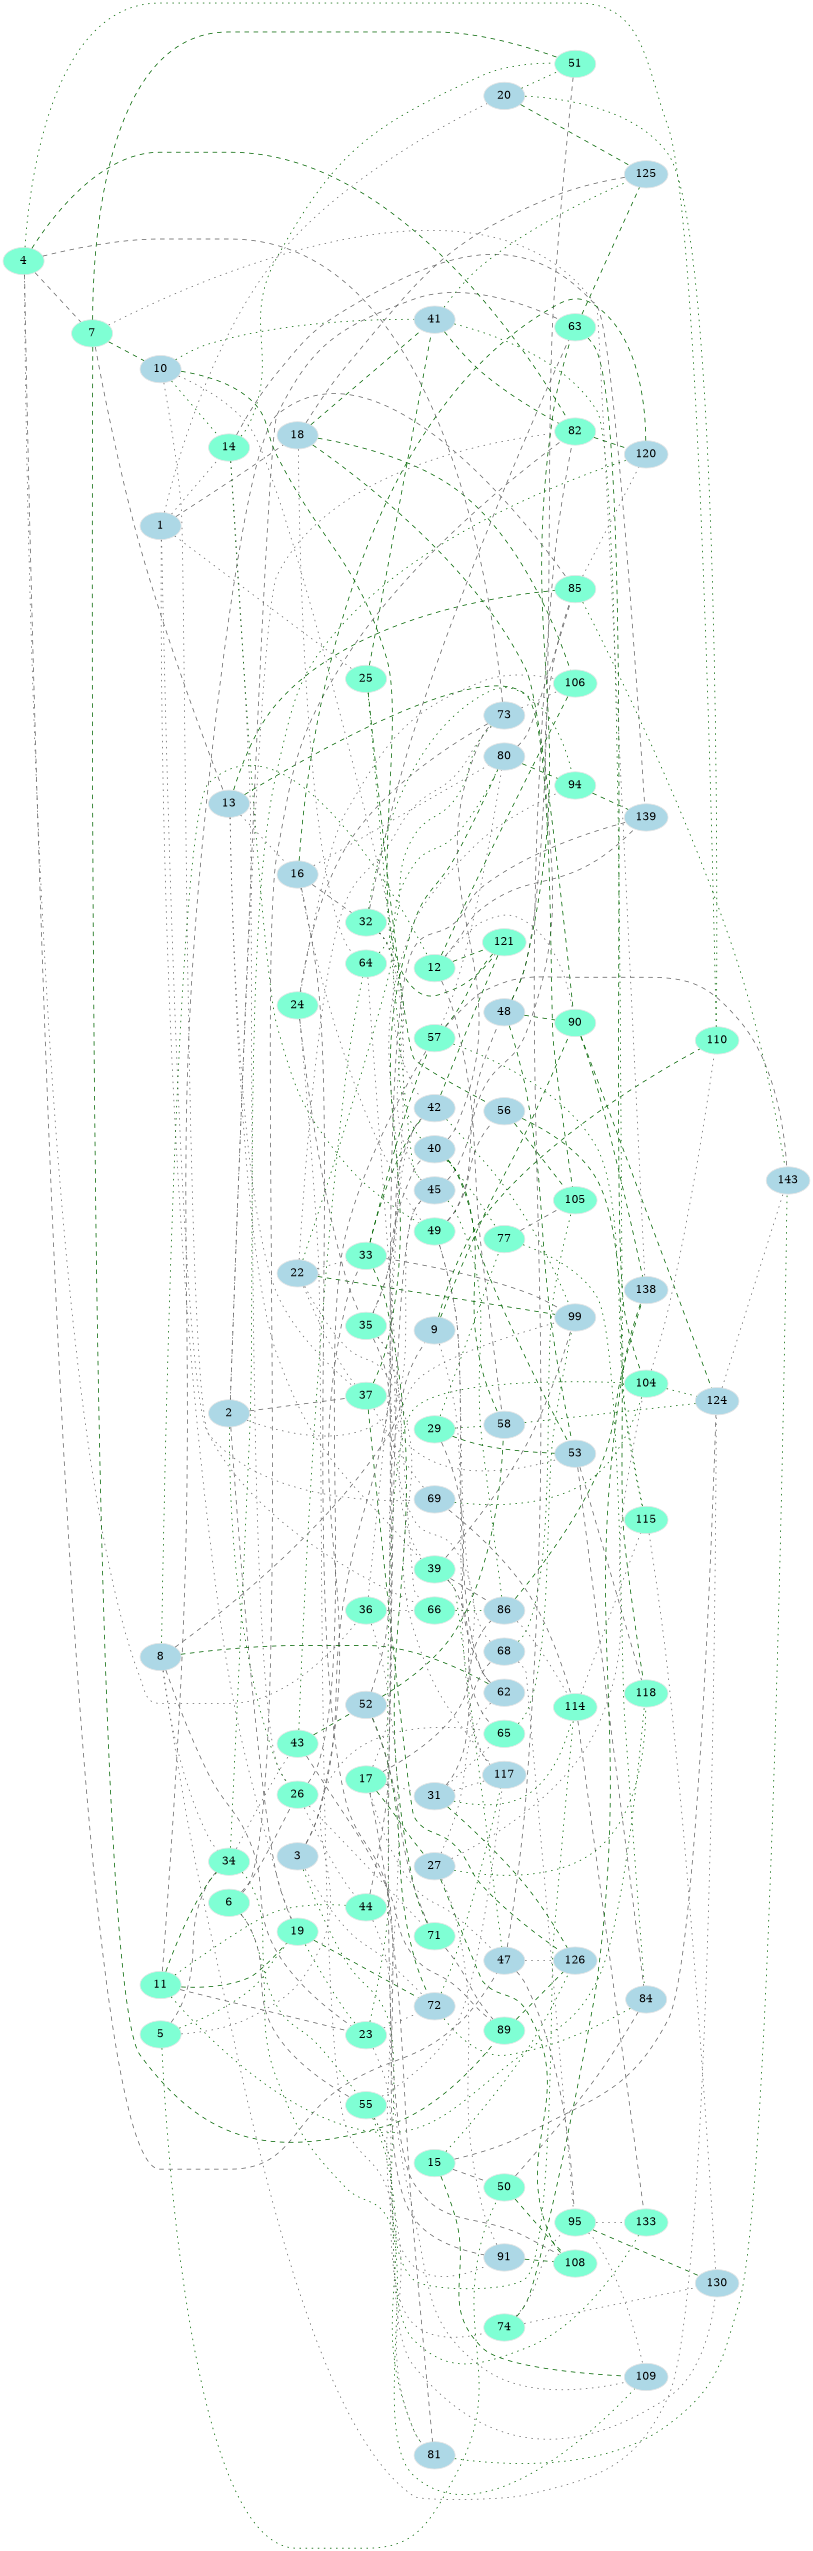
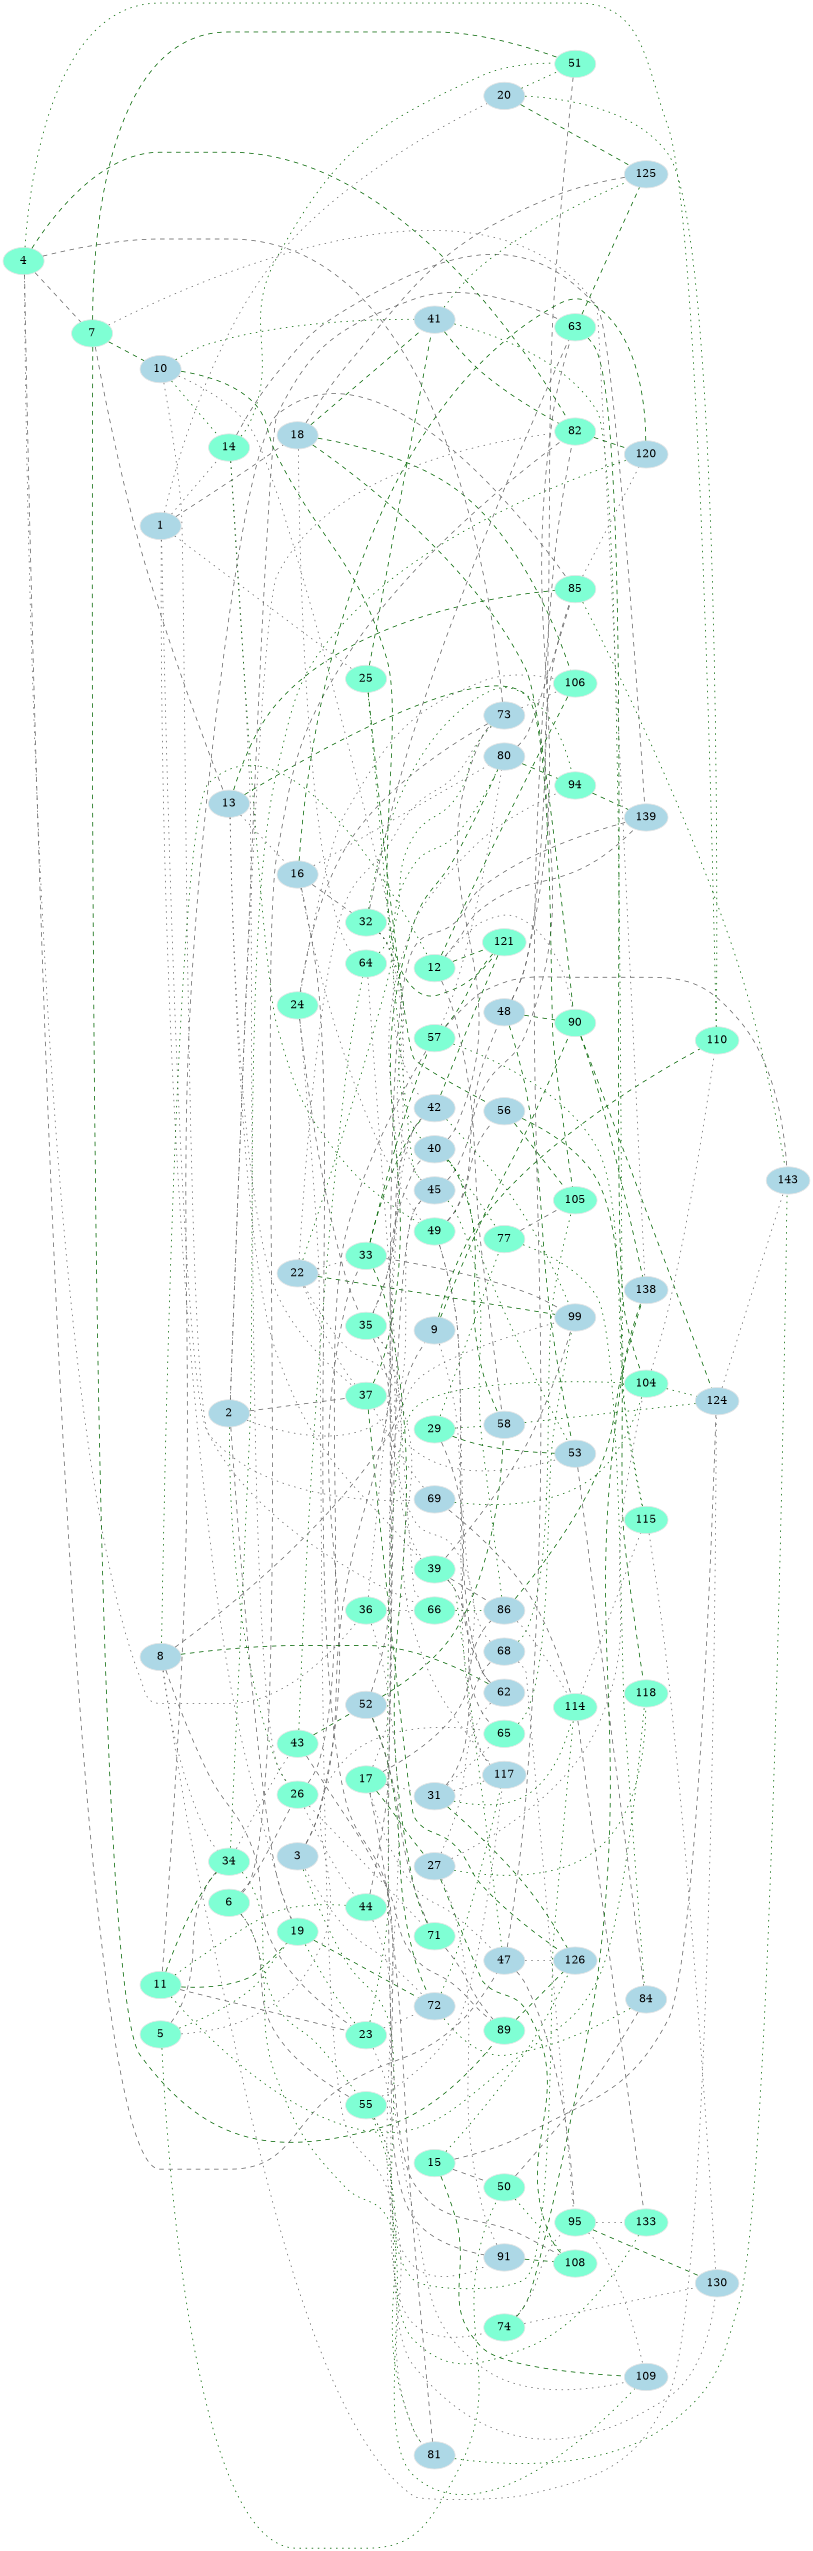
edge "63" -- "48": color darkgreen -> gray40
edge "40" -- "53": style dashed -> dotted
edge "53" -- "118": removed
edge "50" -- "108": style dashed -> dotted
